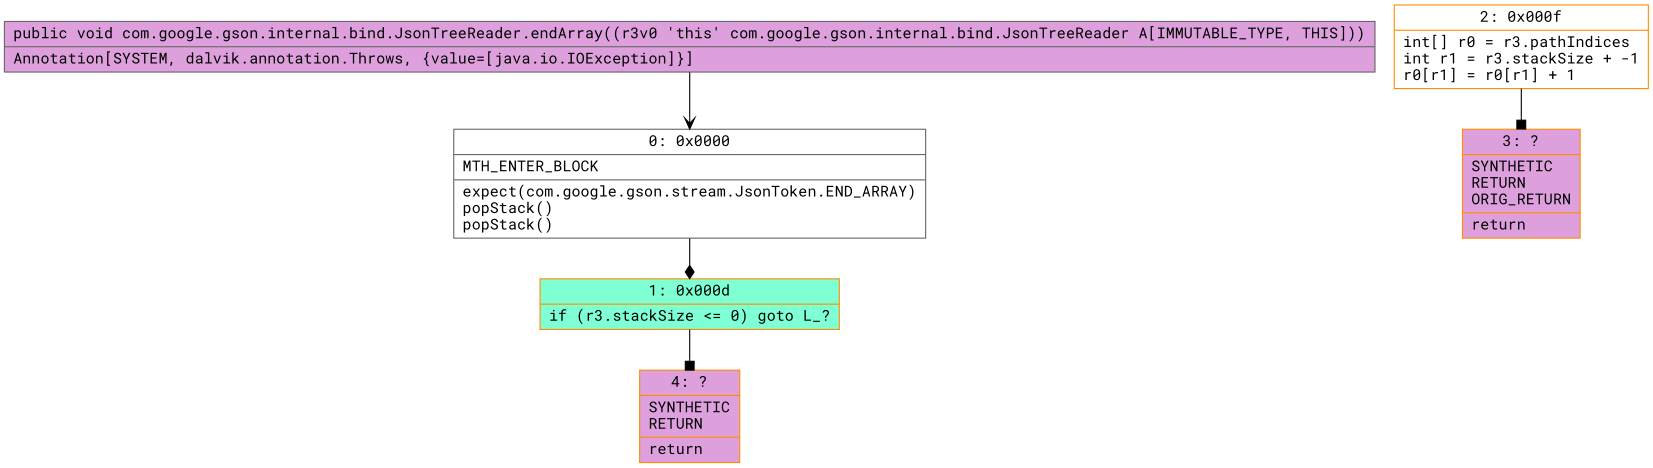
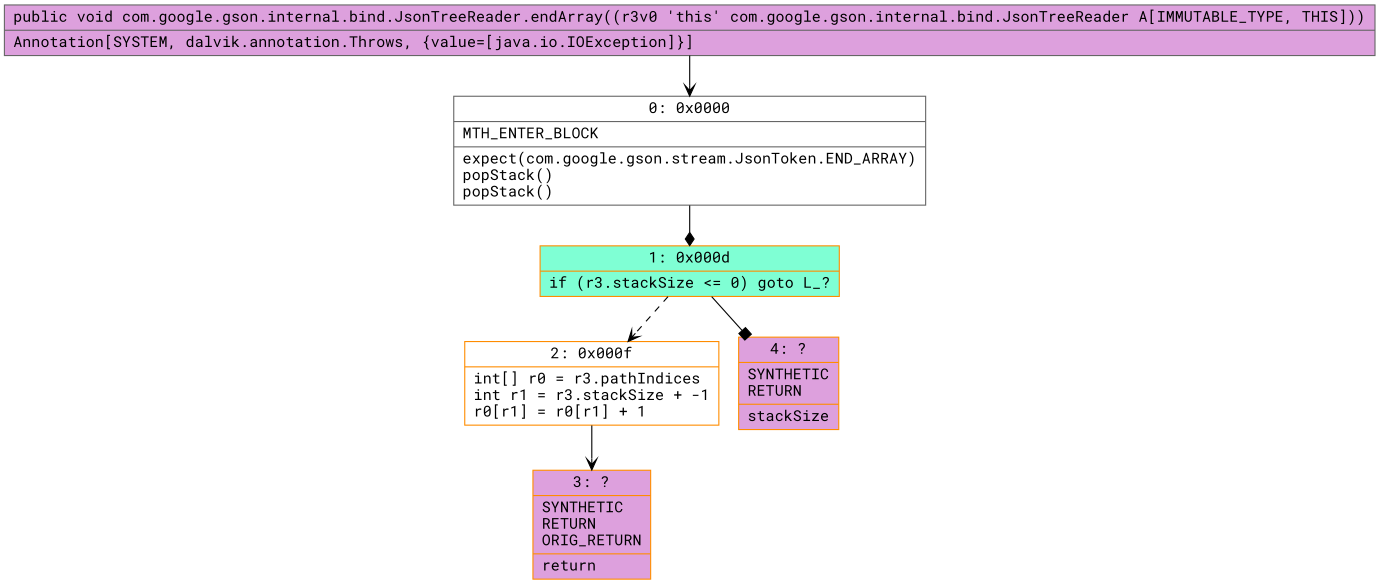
edge "2: 0x000f" -> "3: ?": arrowhead box -> vee
edge "1: 0x000d" -> "2: 0x000f": added
node "4: ?": text "return" -> "stackSize"
